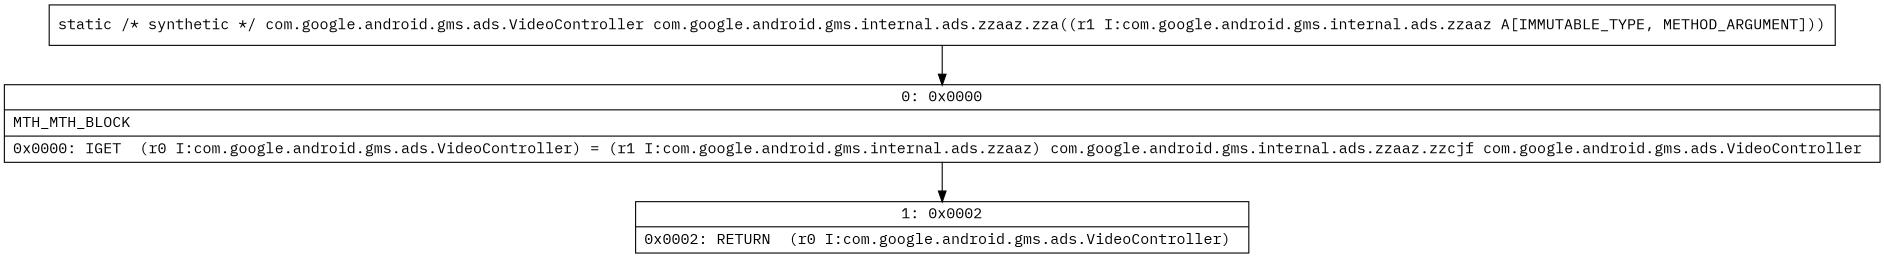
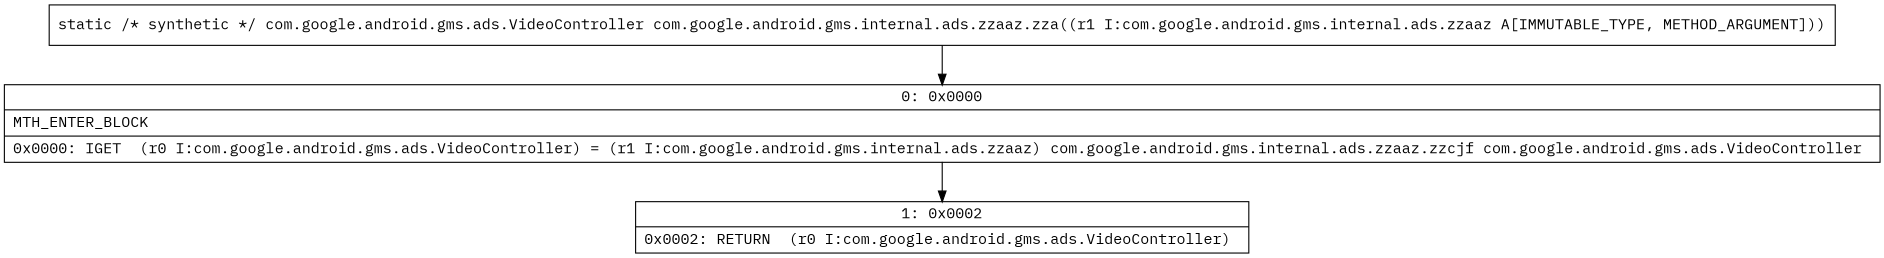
node "0: 0x0000": text "MTH_MTH_BLOCK" -> "MTH_ENTER_BLOCK"
